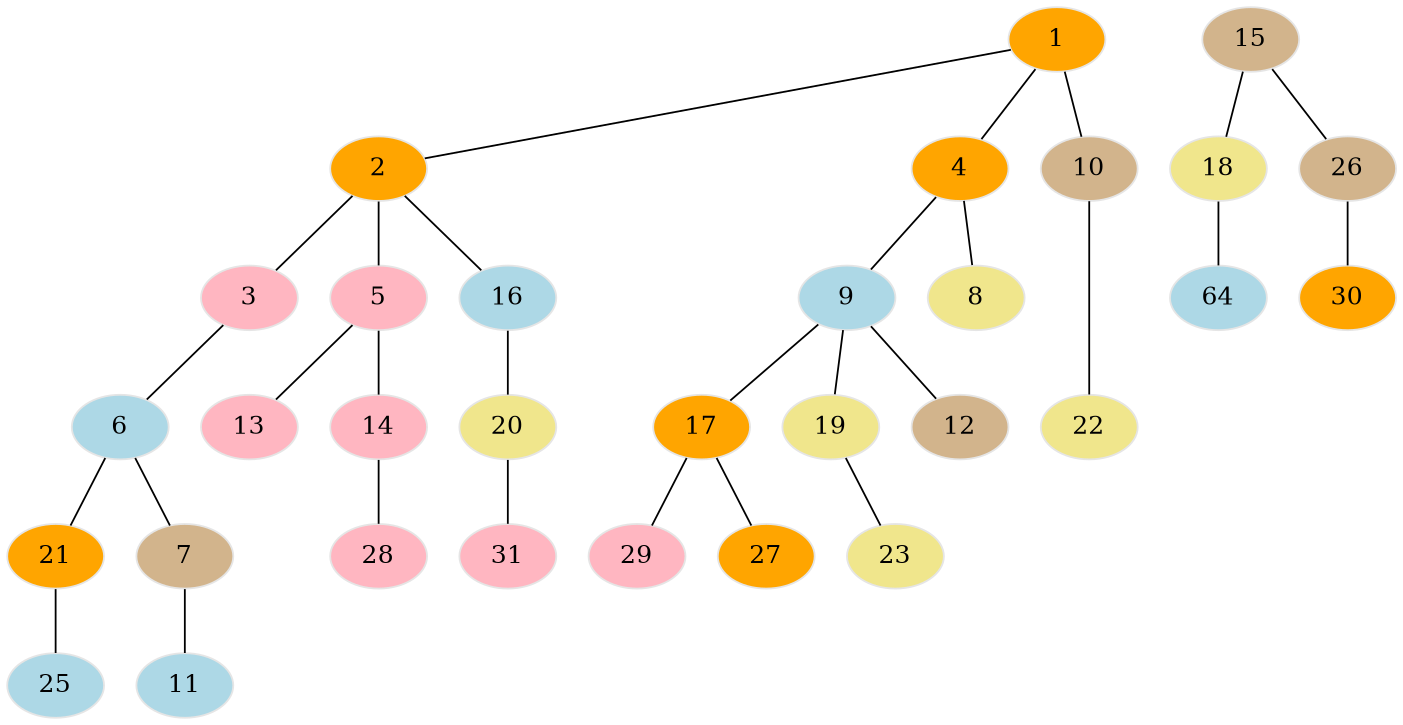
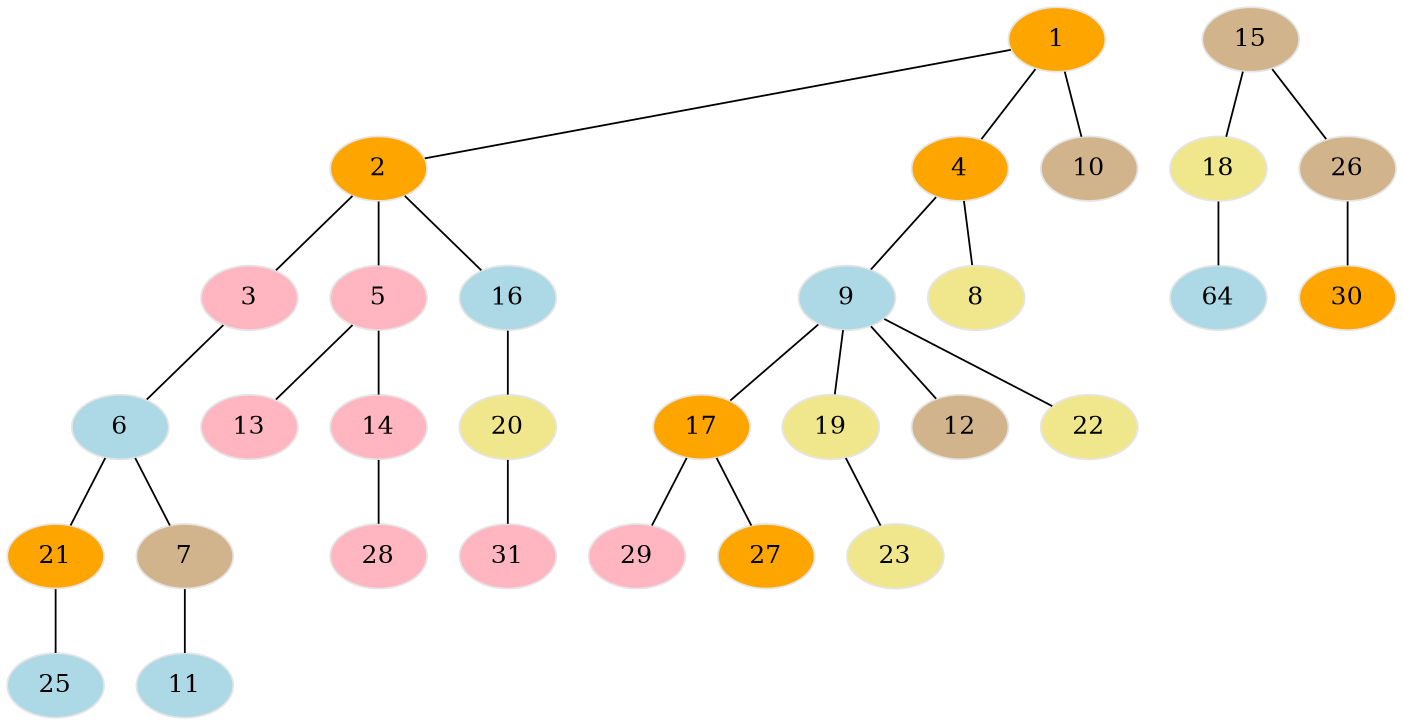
edge "10" -- "22": now "9" -- "22"
